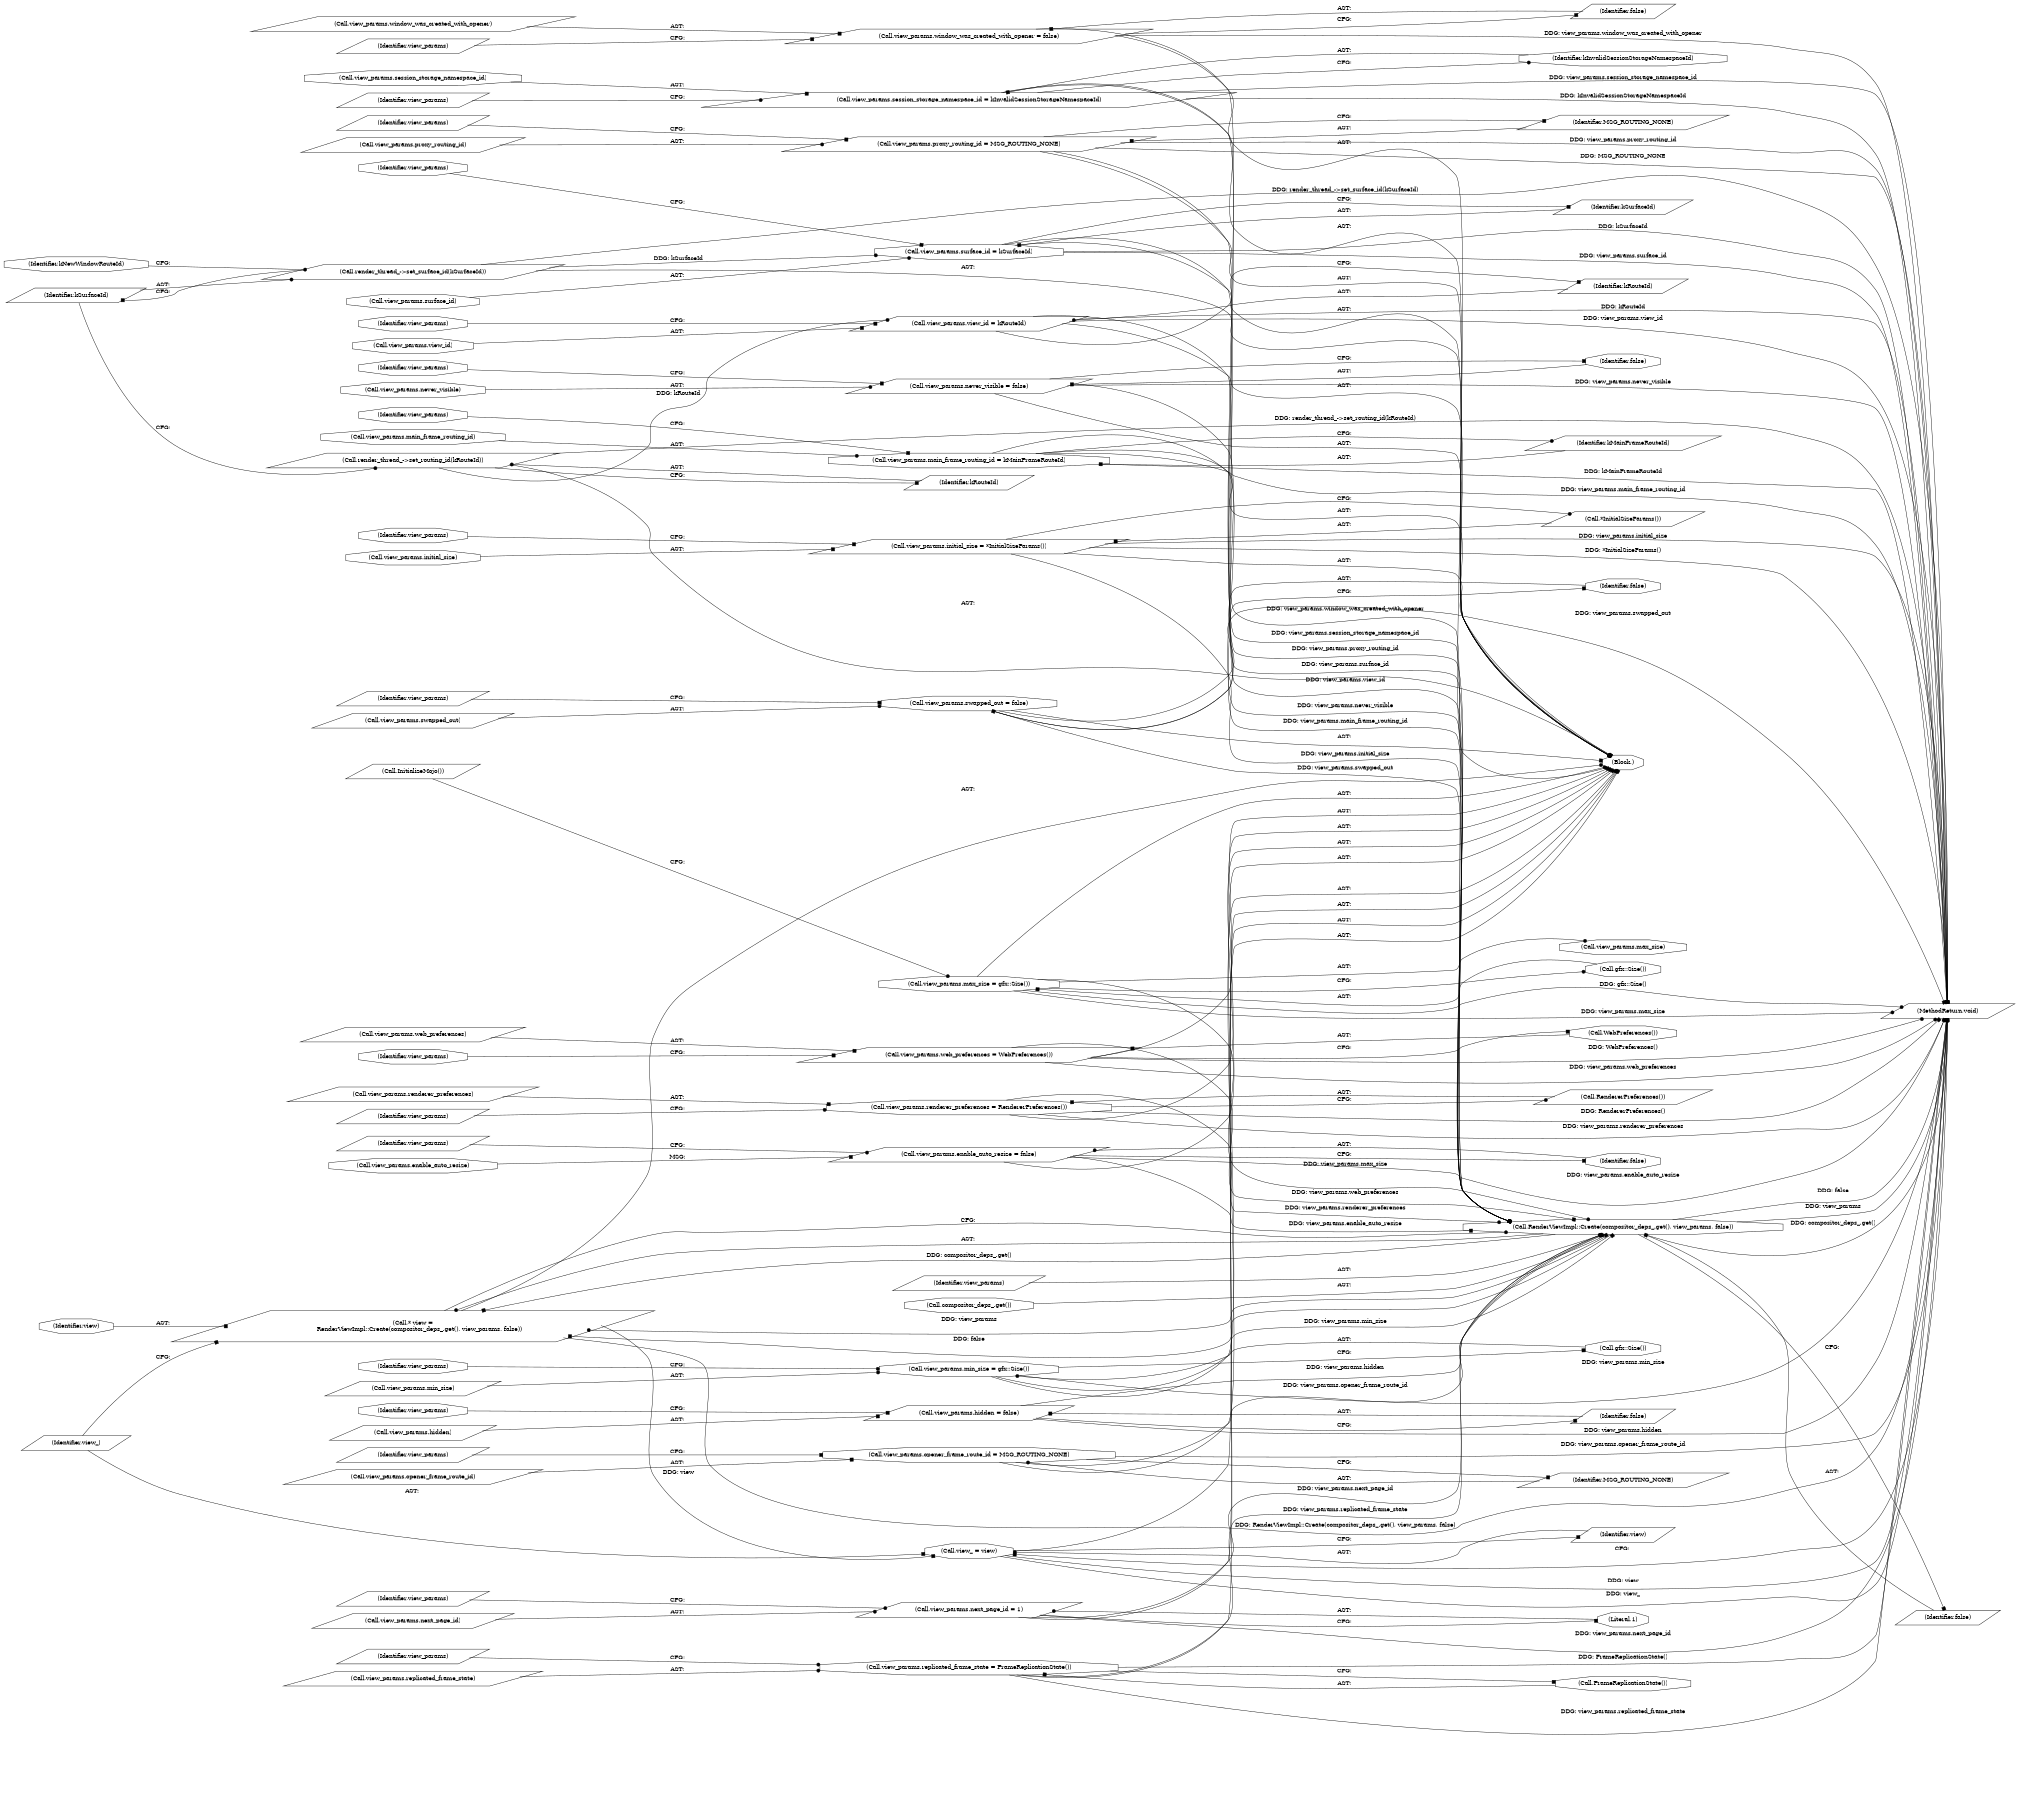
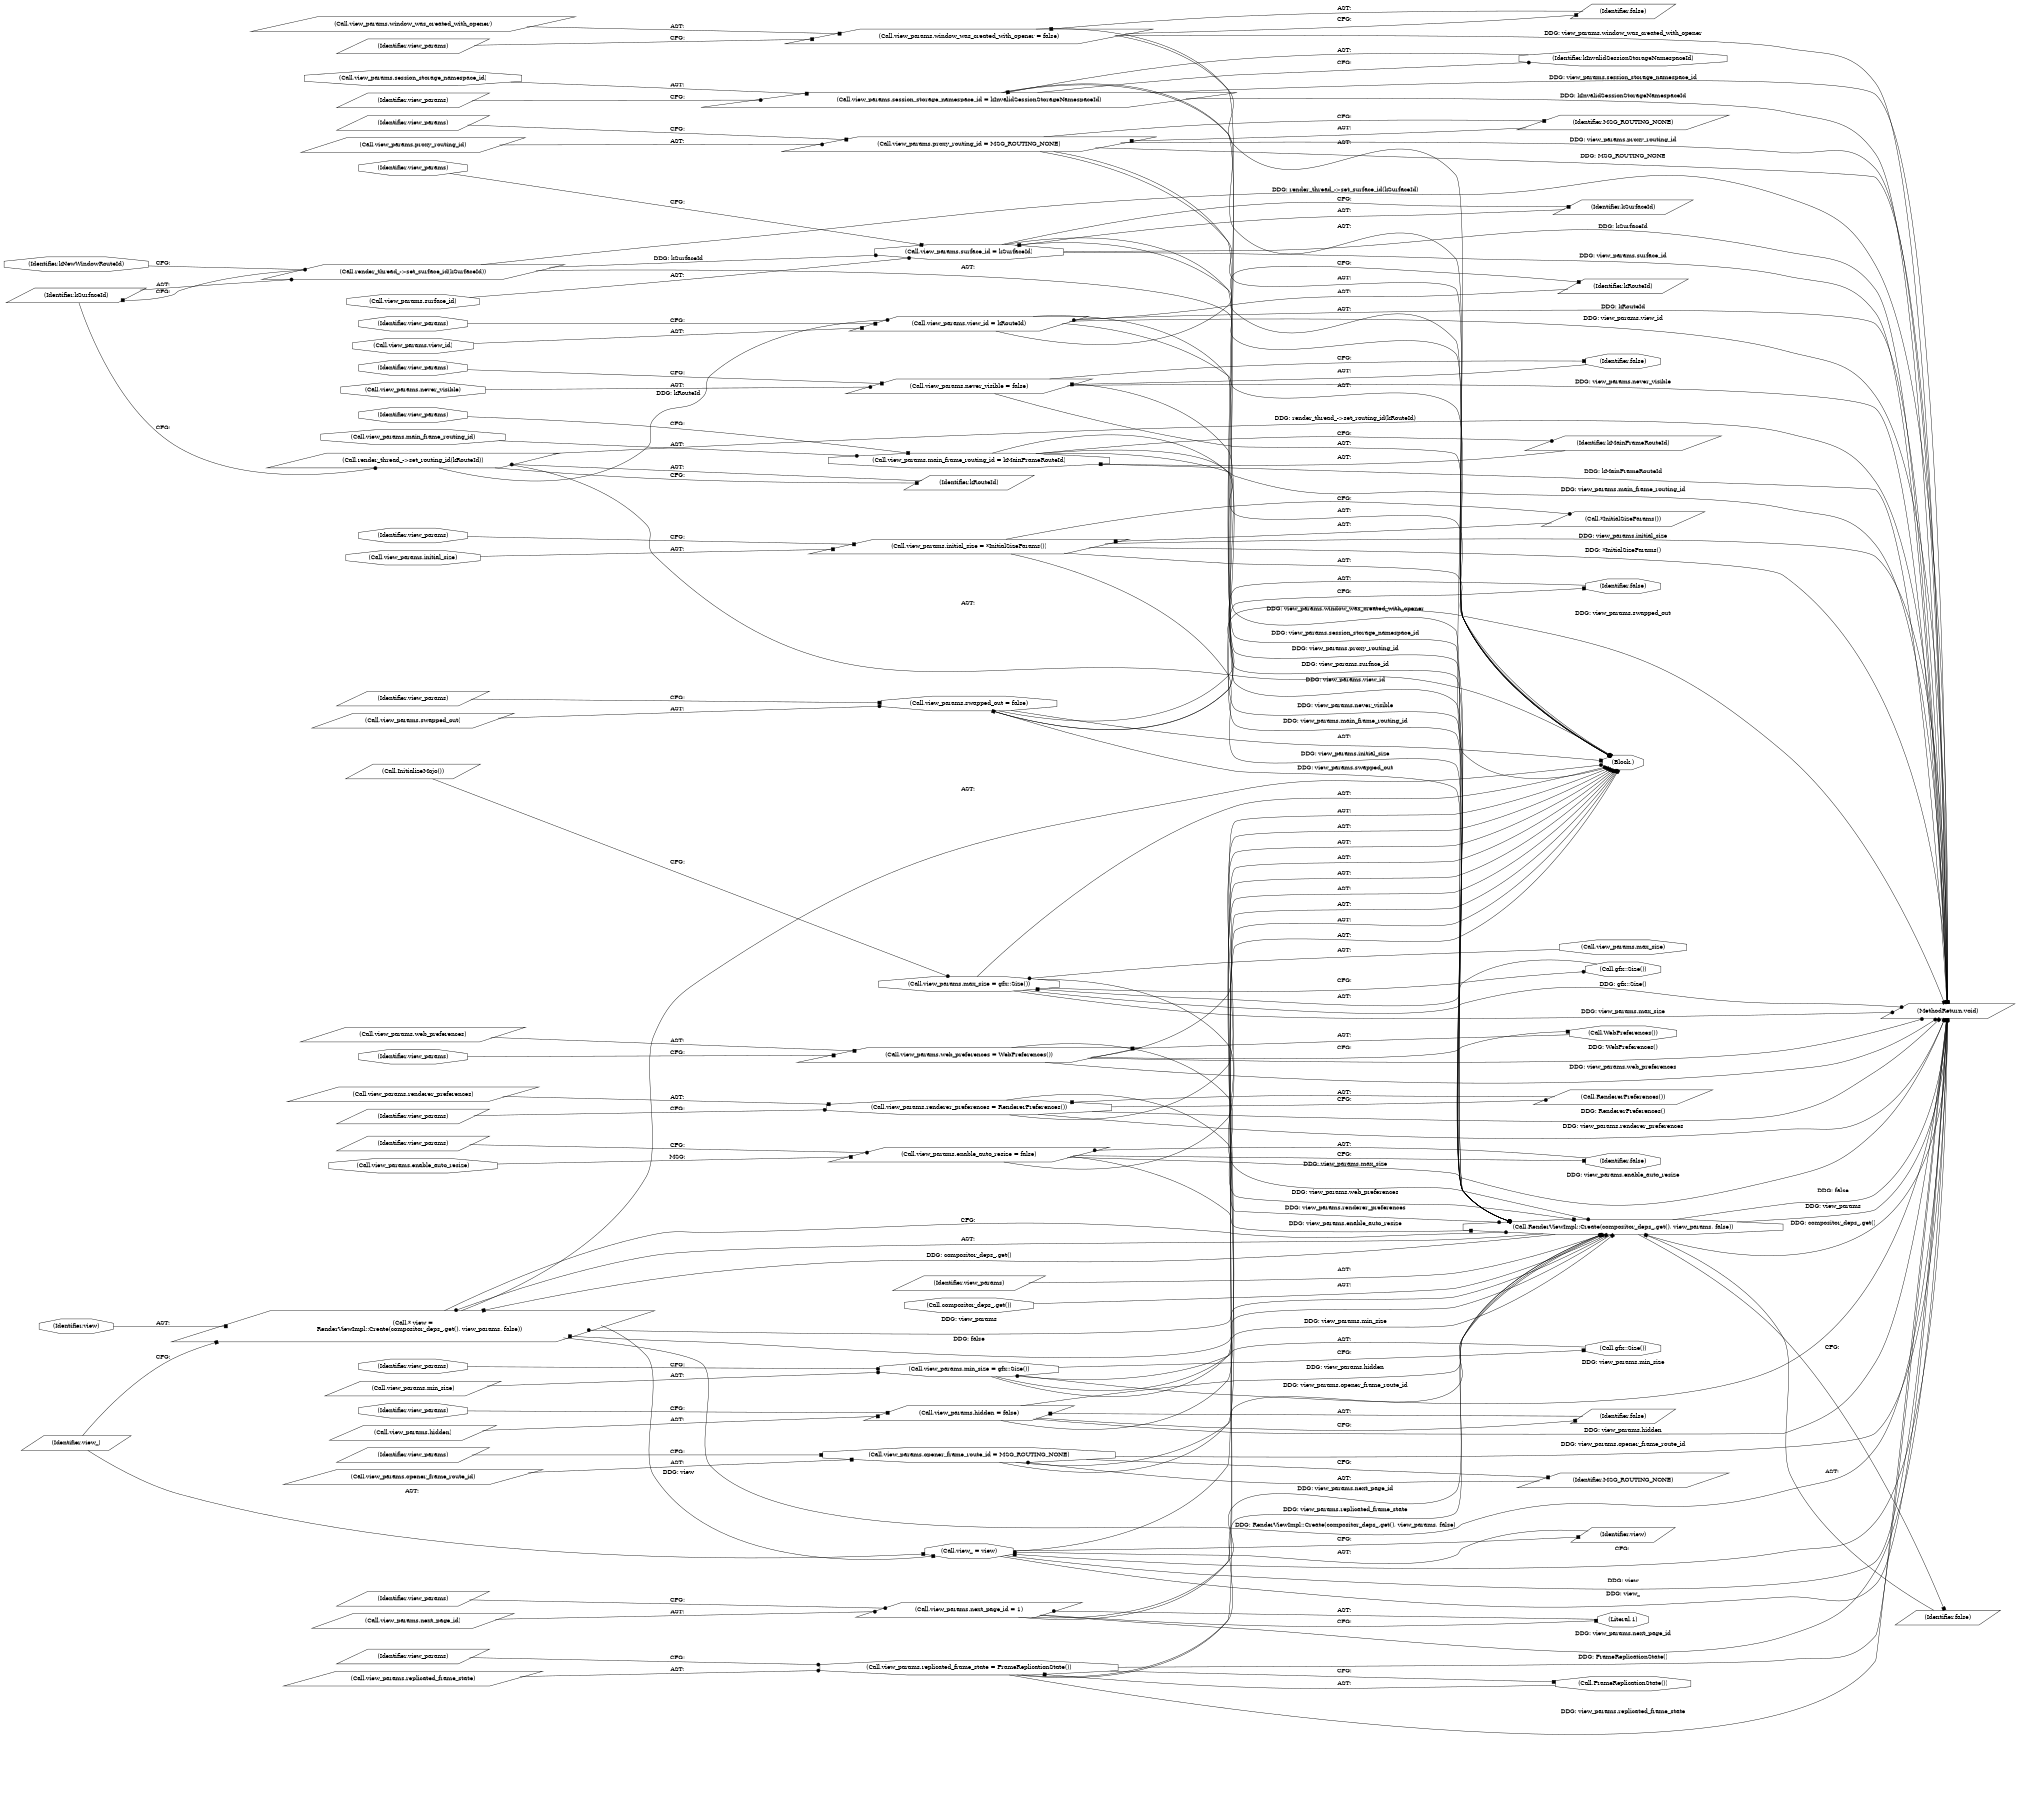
edge "(Call,view_params.hidden = false)" -> "(Block,)": added, label "AST:"
edge "(Call,view_params.max_size = gfx::Size())" -> "(Call,view_params.max_size)": reversed
